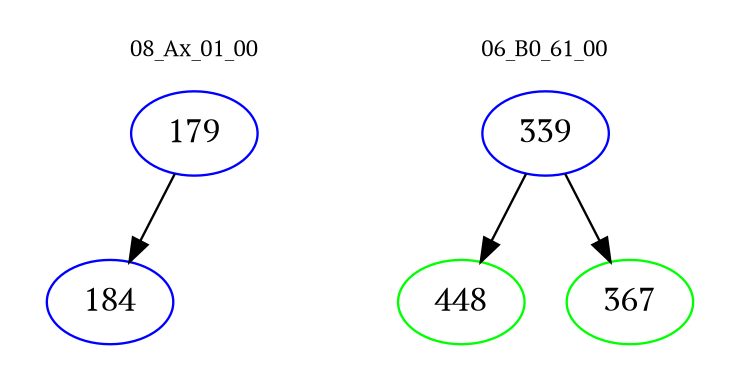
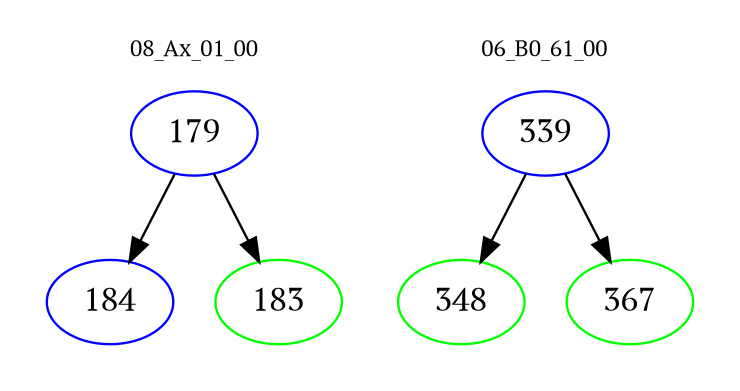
node "183": added
node "448": label "448" -> "348"
